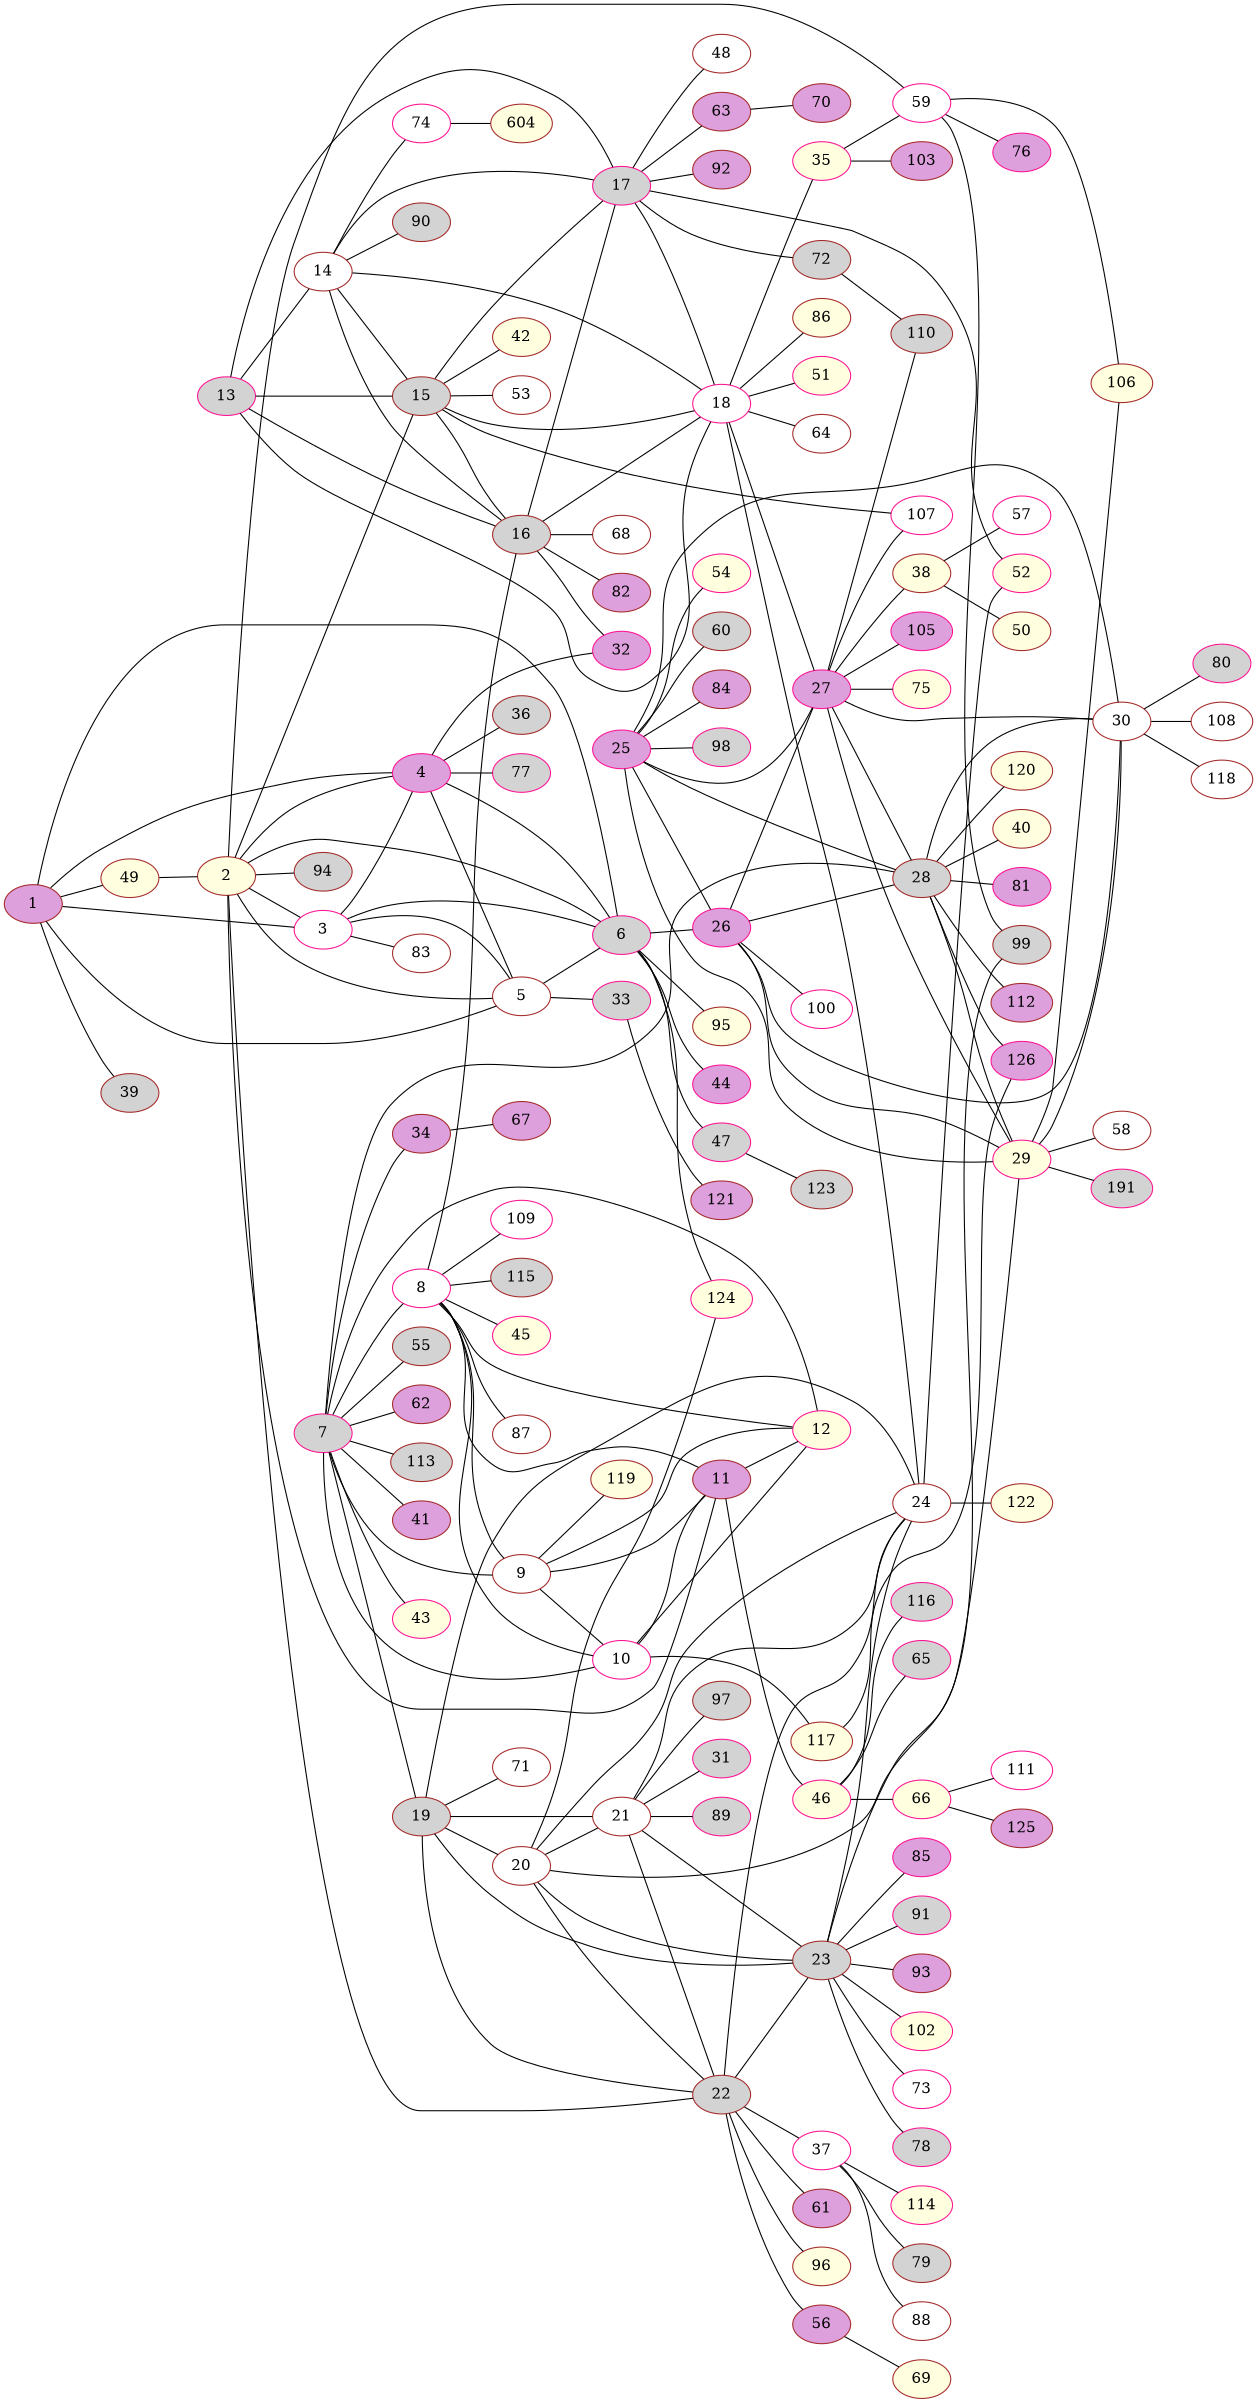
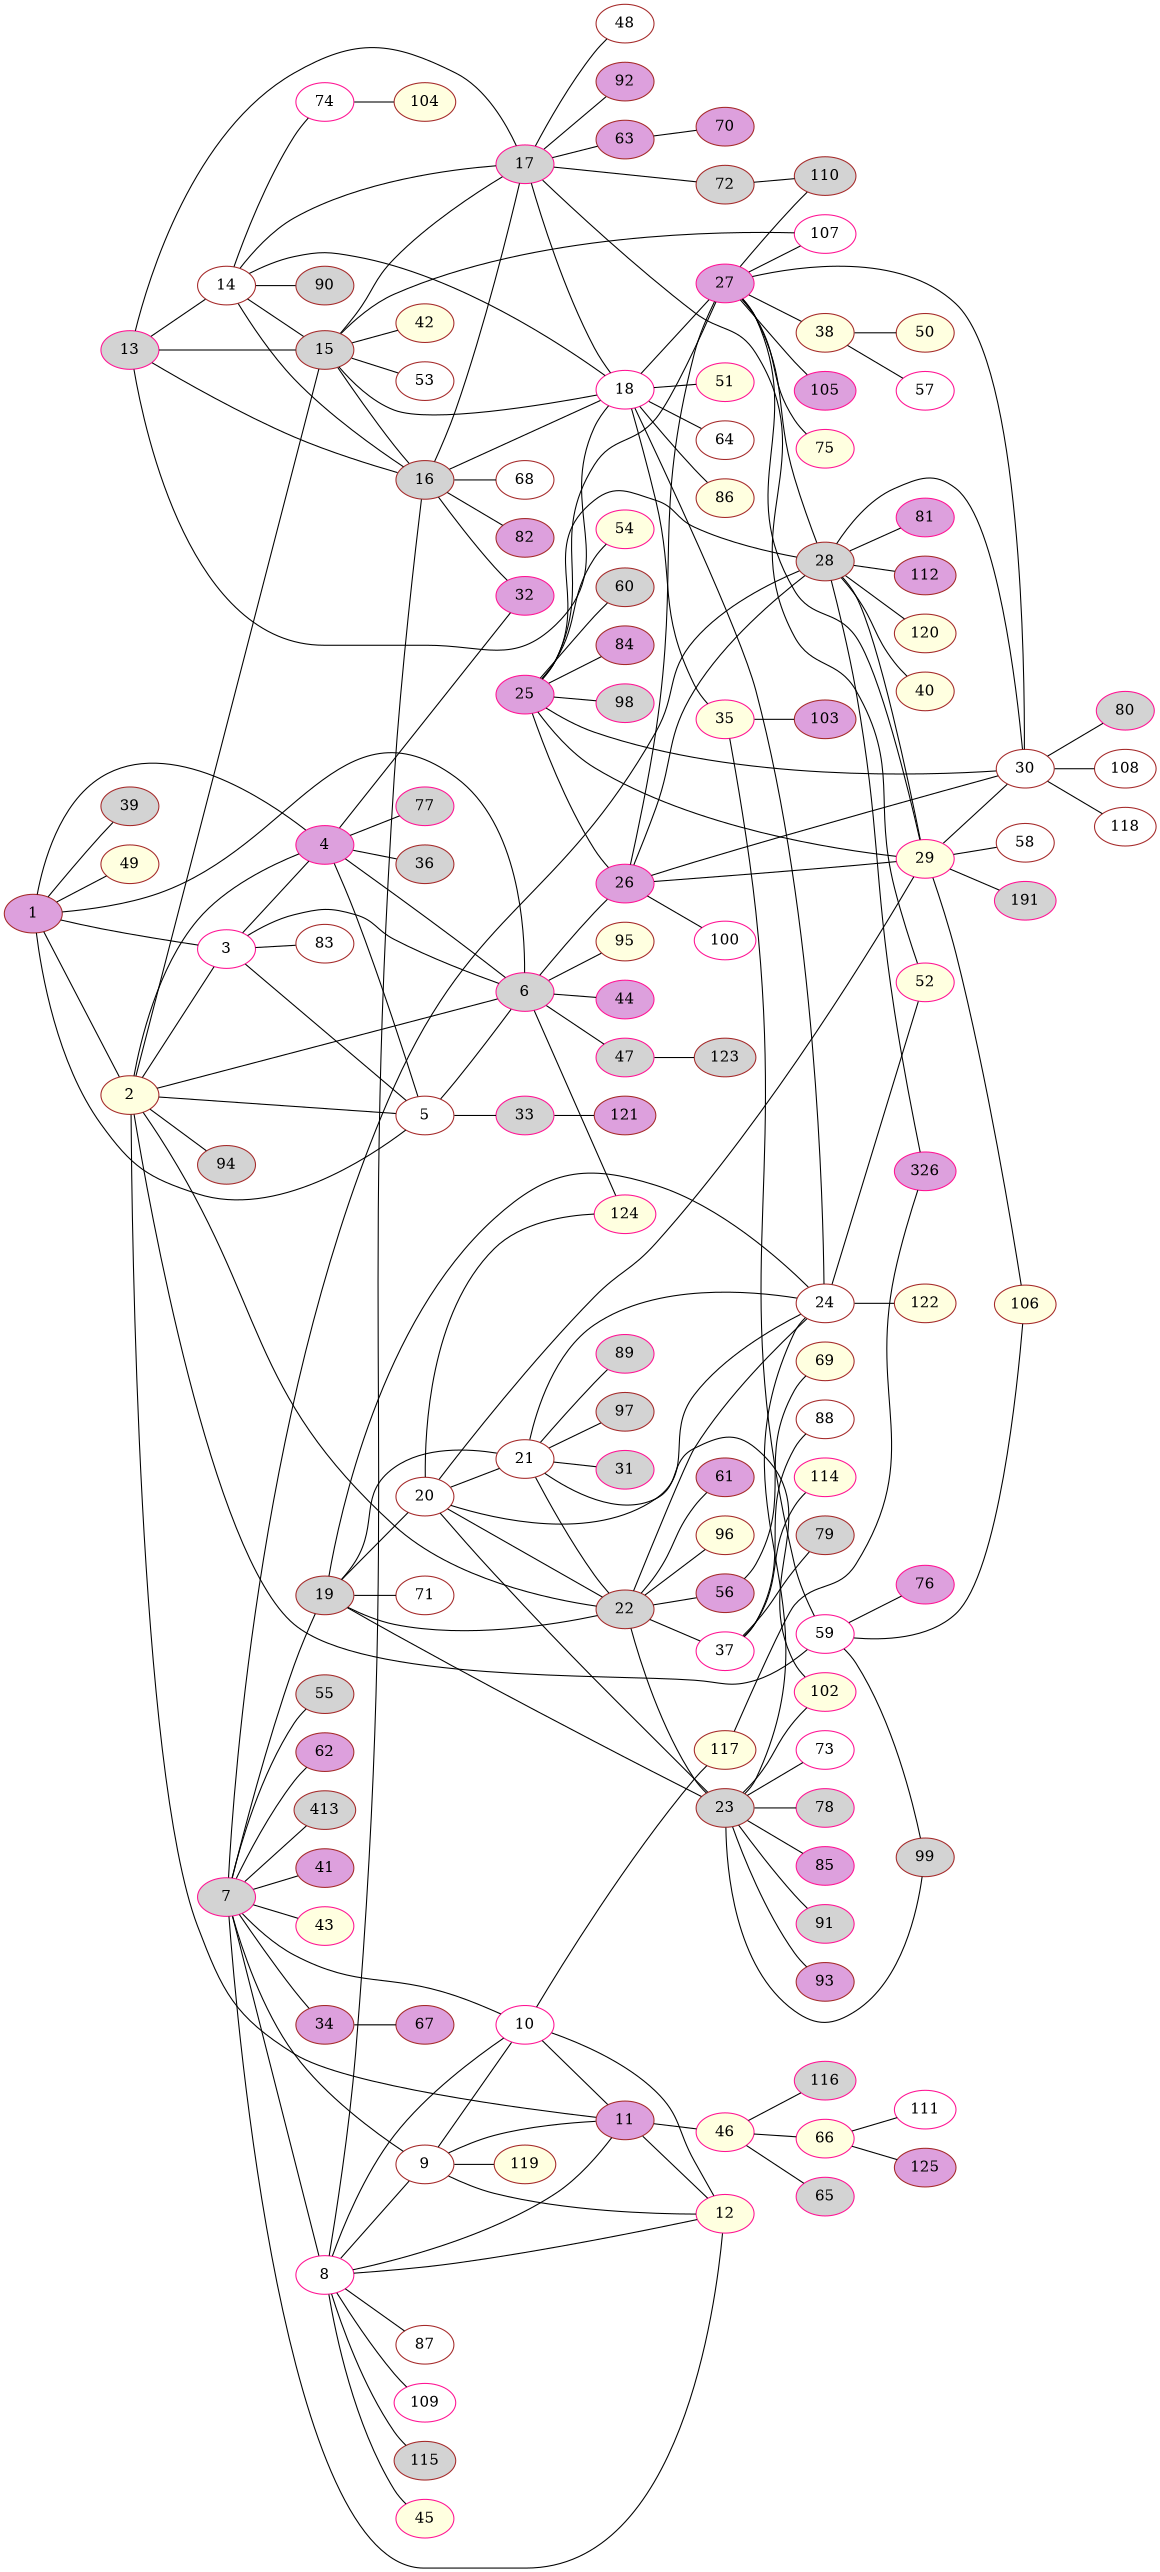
node "604": label "604" -> "104"
edge "2" -- "49": now "2" -- "1"
node "126": label "126" -> "326"
node "113": label "113" -> "413"
edge "21" -- "23": now "21" -- "102"
